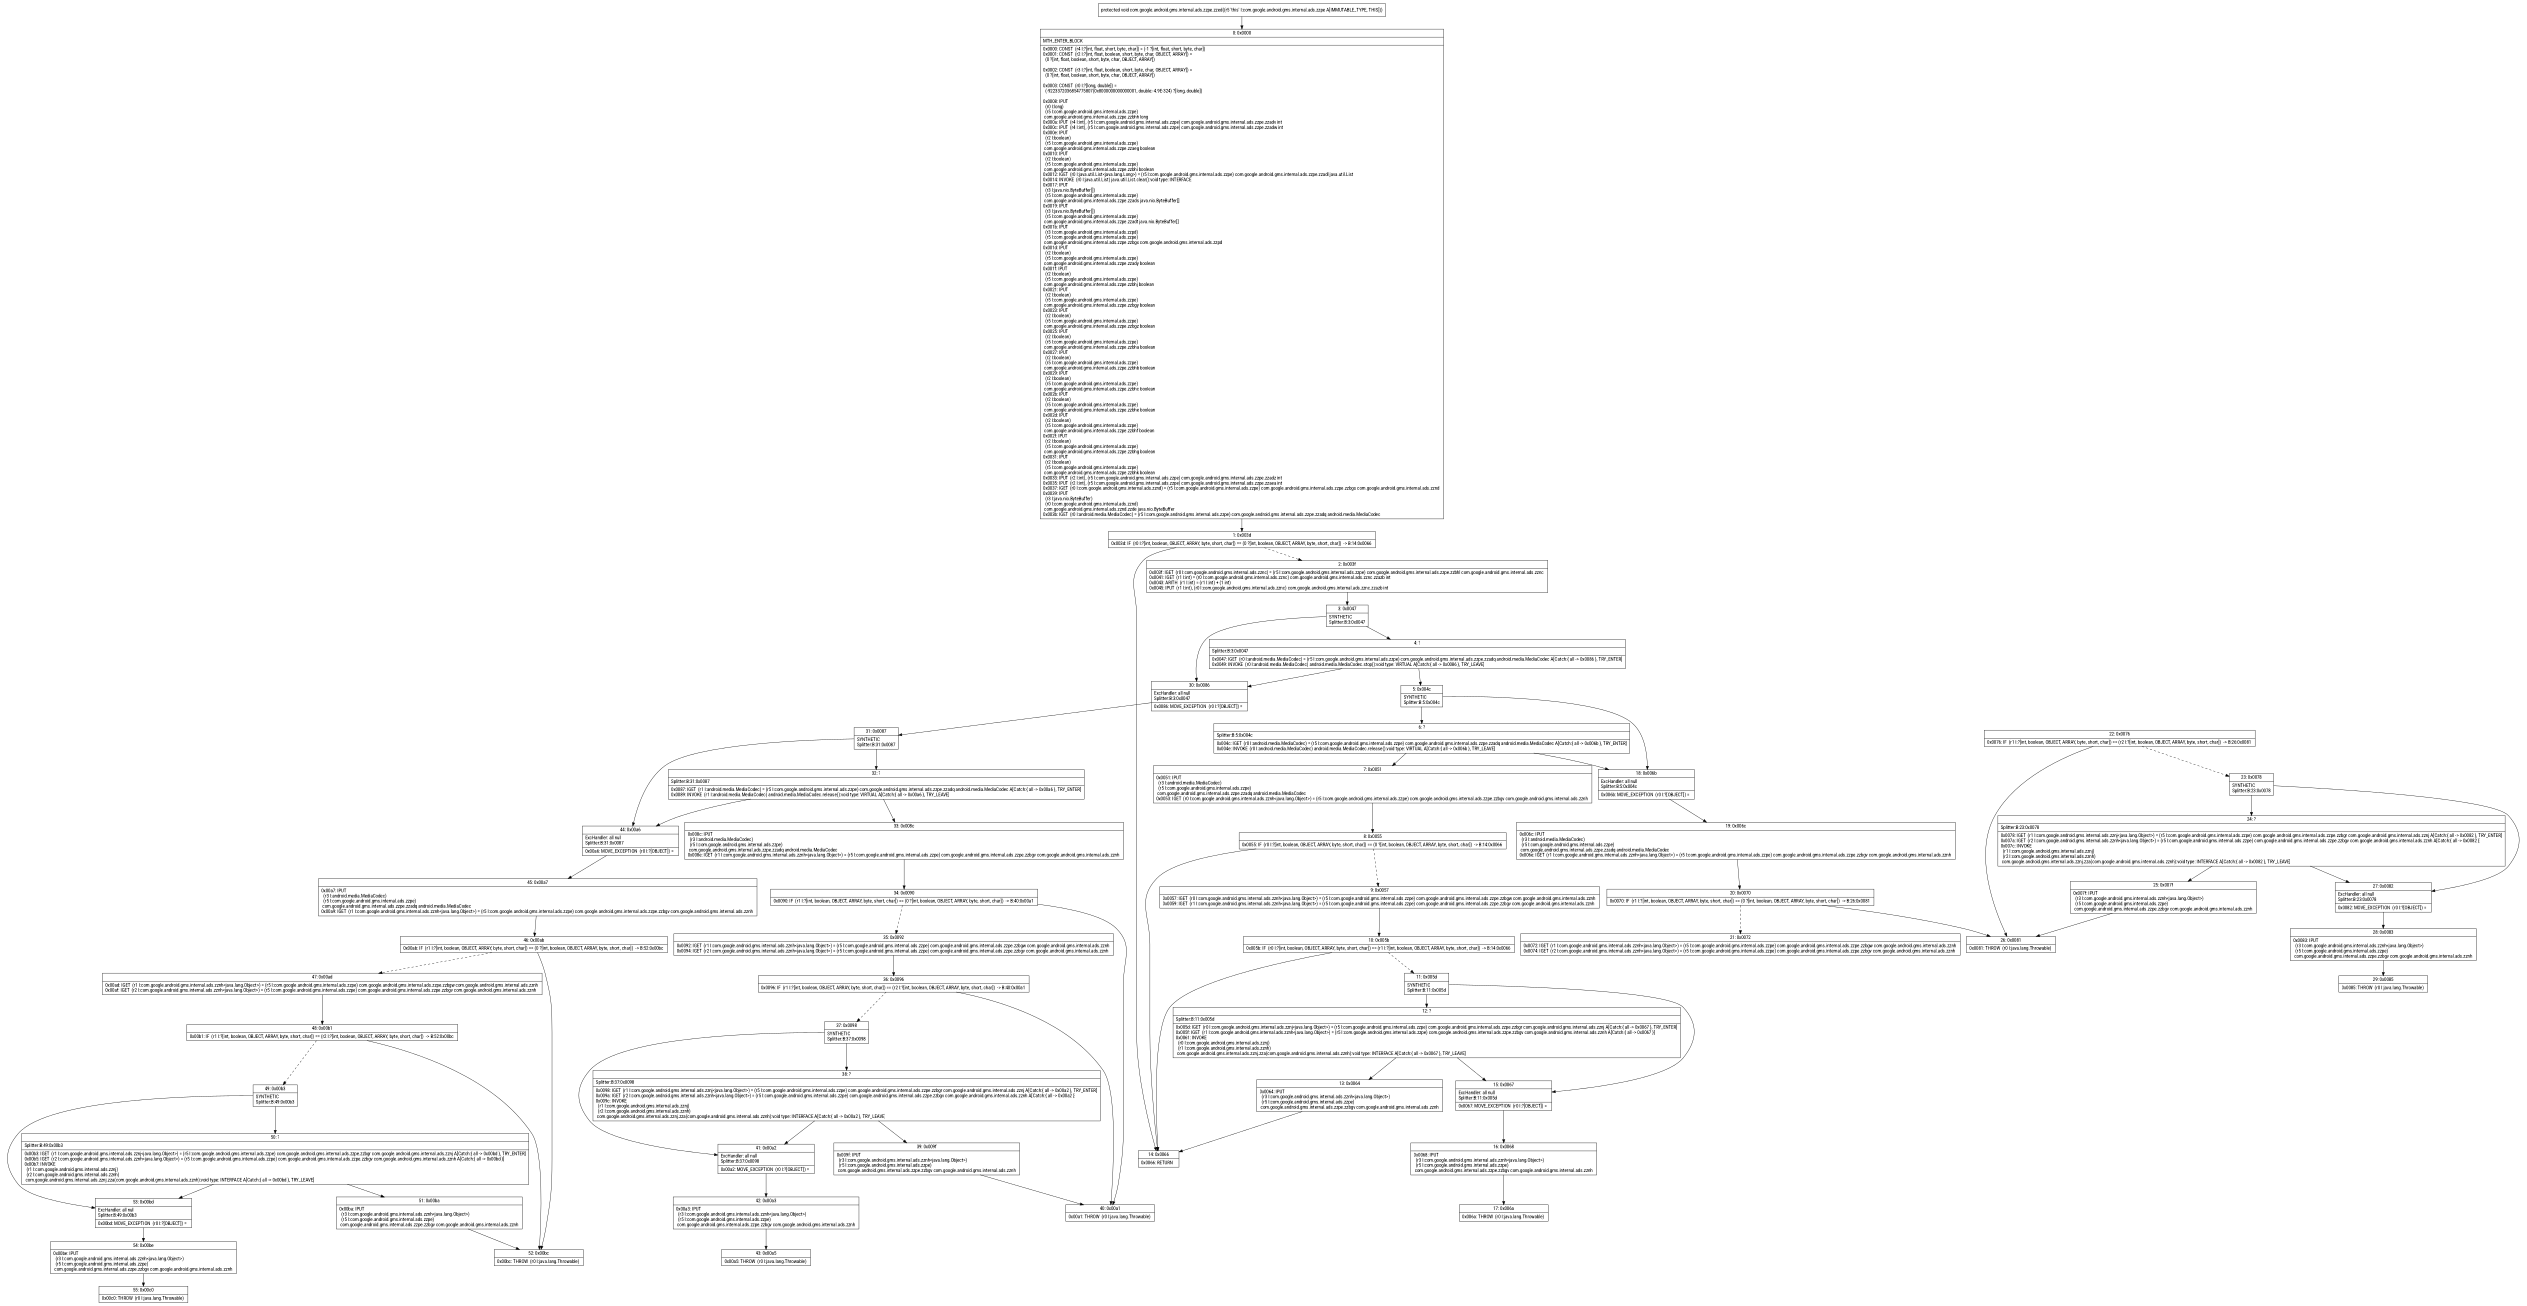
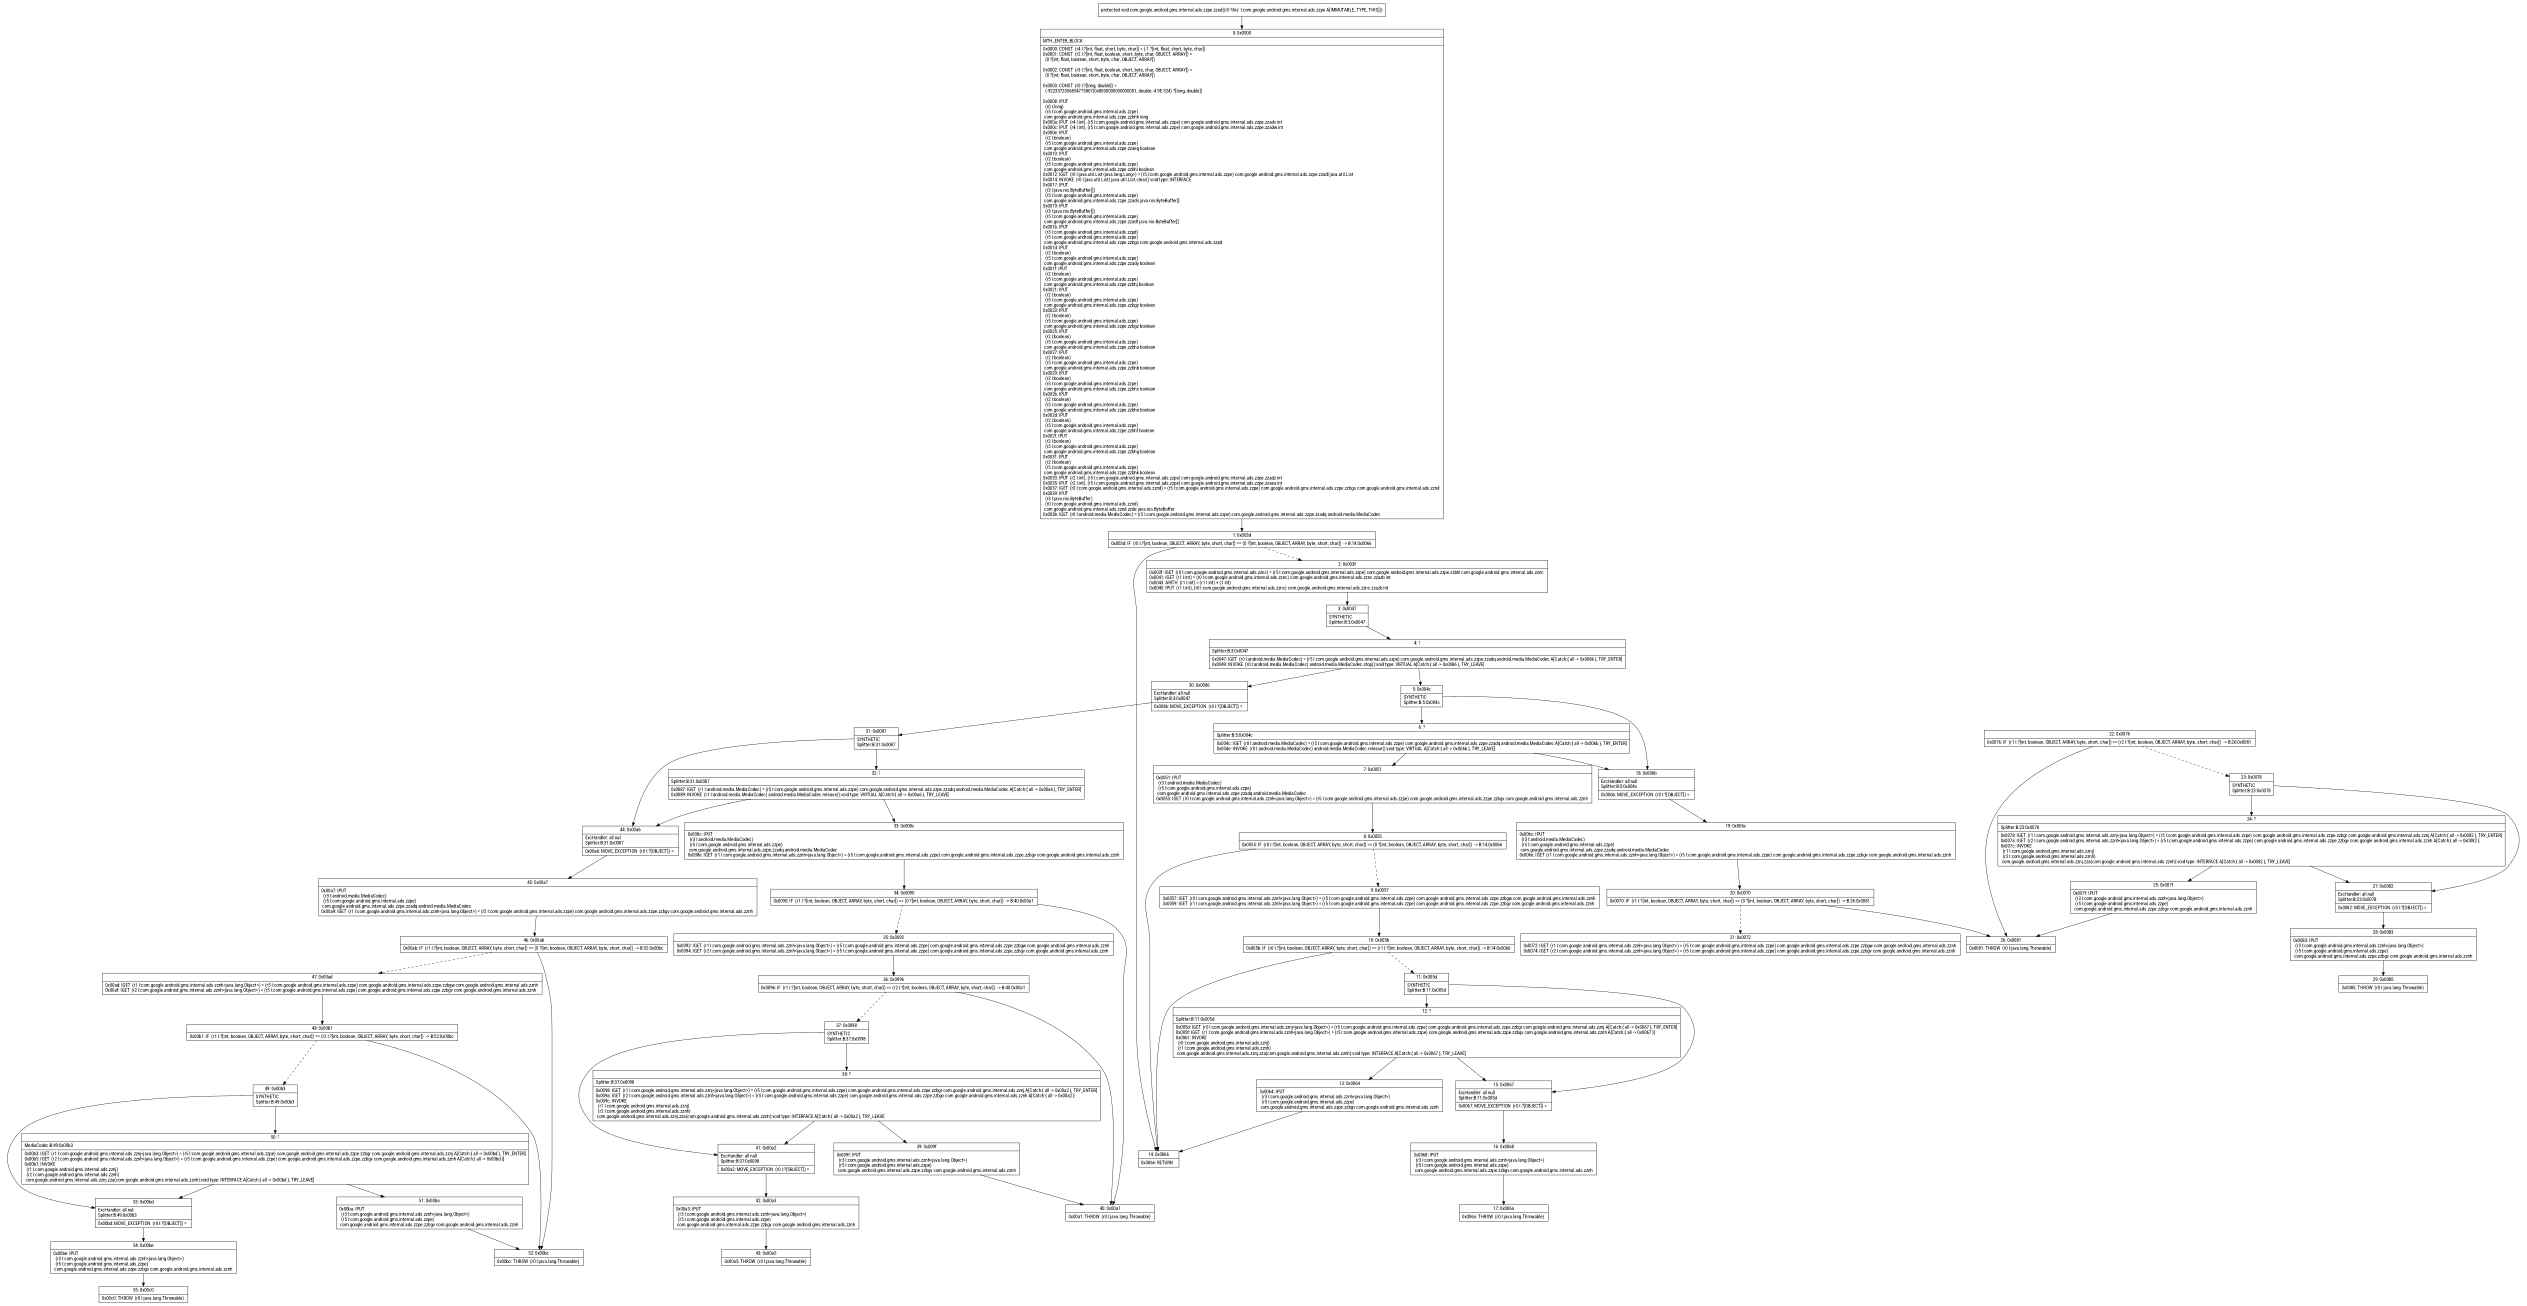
edge "3: 0x0047" -> "30: 0x0086": removed
node "50: ?": text "Splitter:B:49:0x00b3" -> "MediaCodec:B:49:0x00b3"
